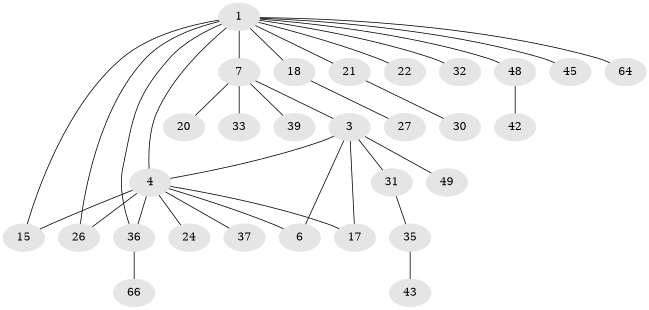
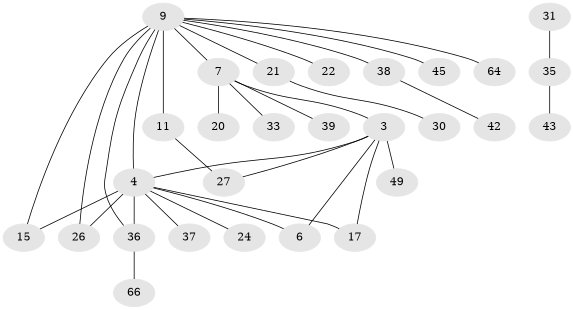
node "1": label "1" -> "9"
node "18": label "18" -> "11"
node "32": removed
node "48": label "48" -> "38"
edge "3" -- "31": now "3" -- "27"
